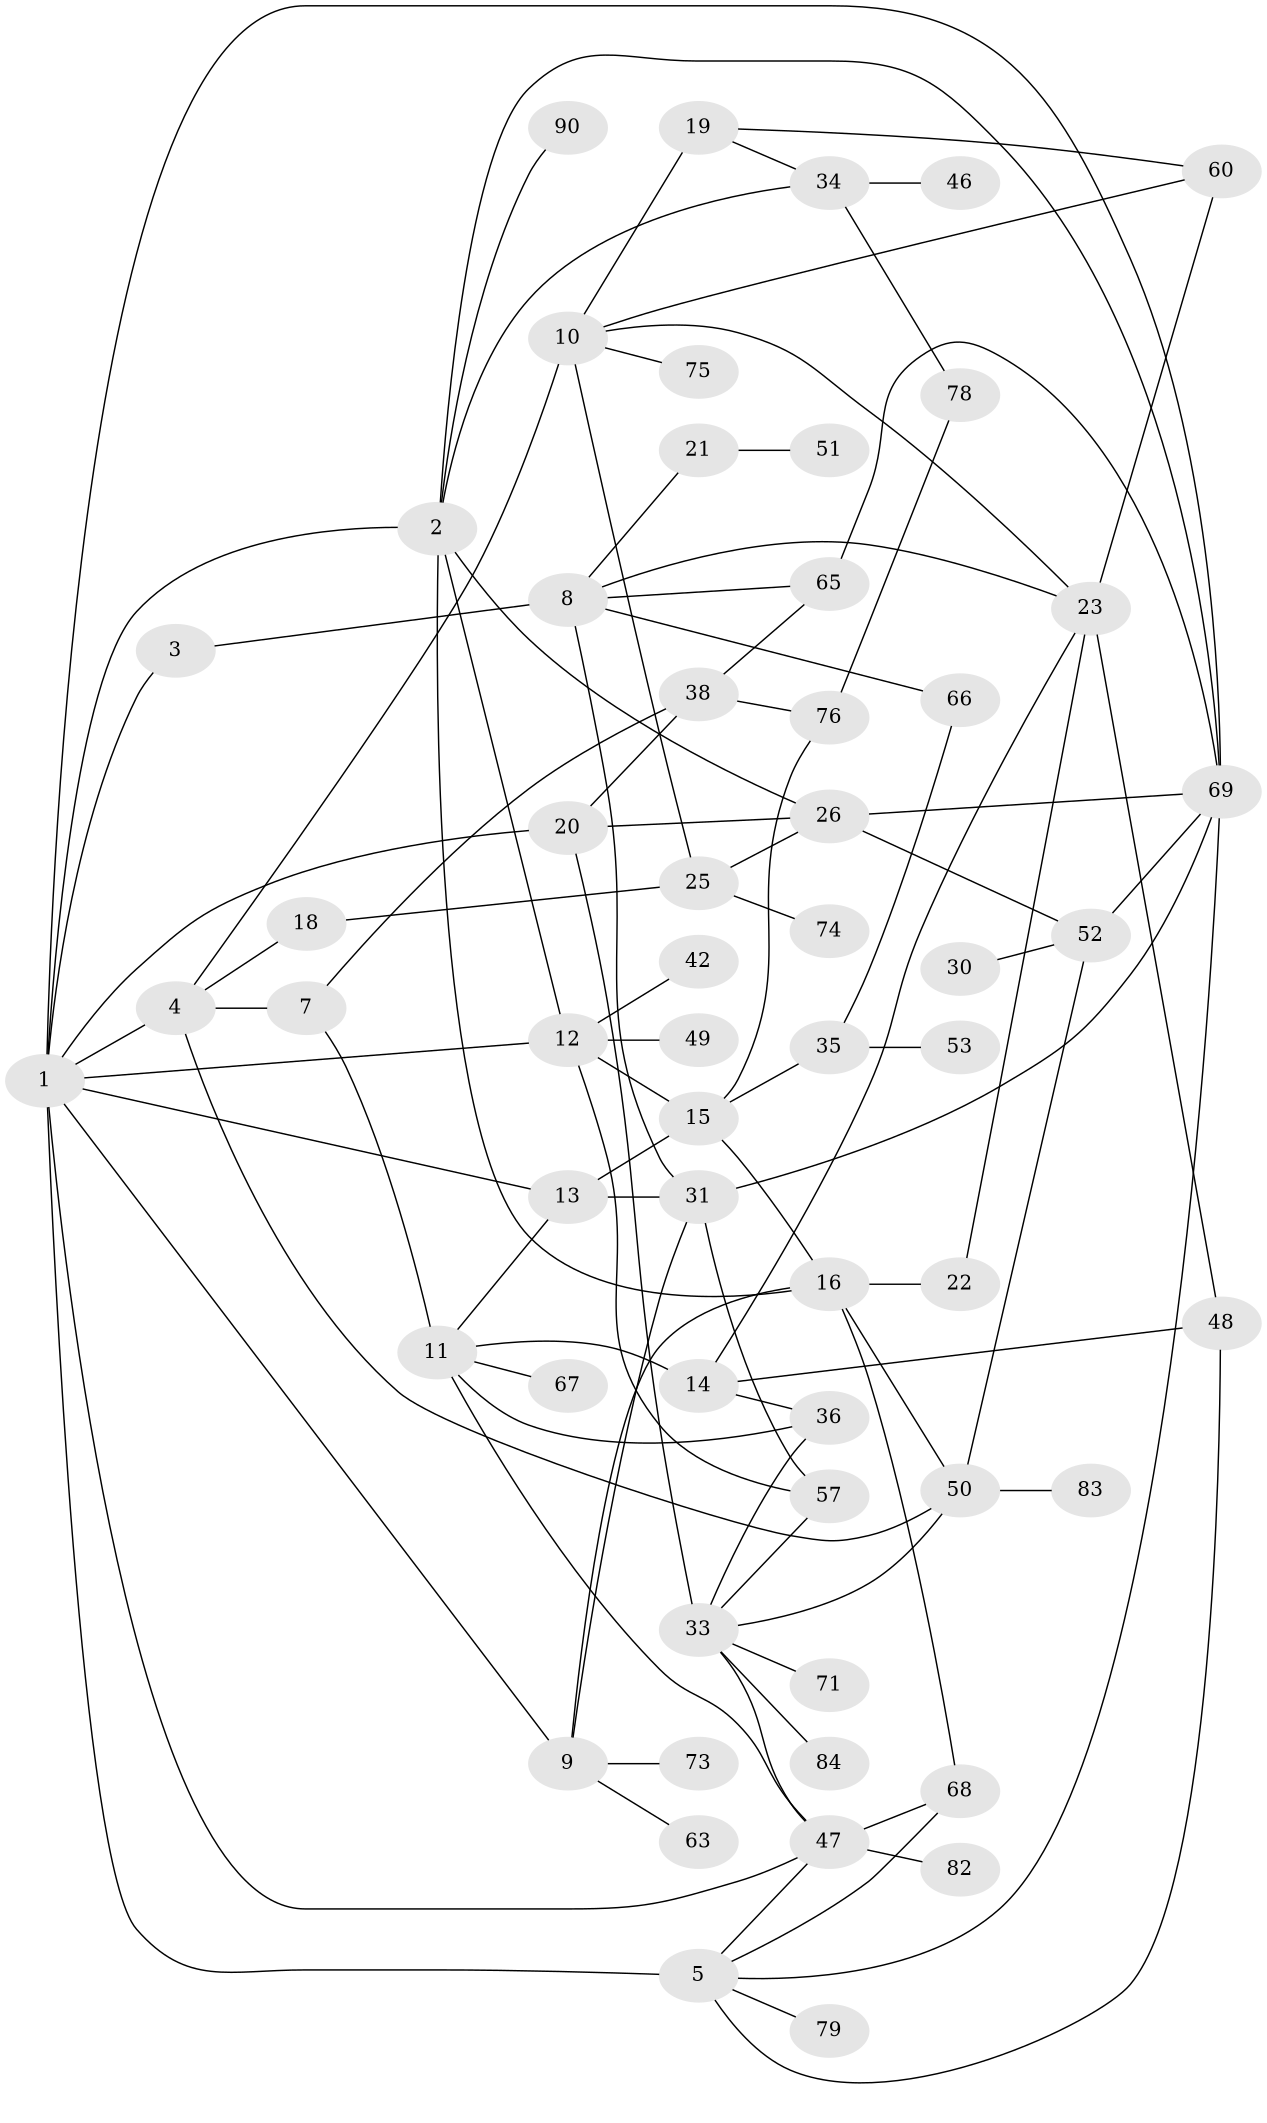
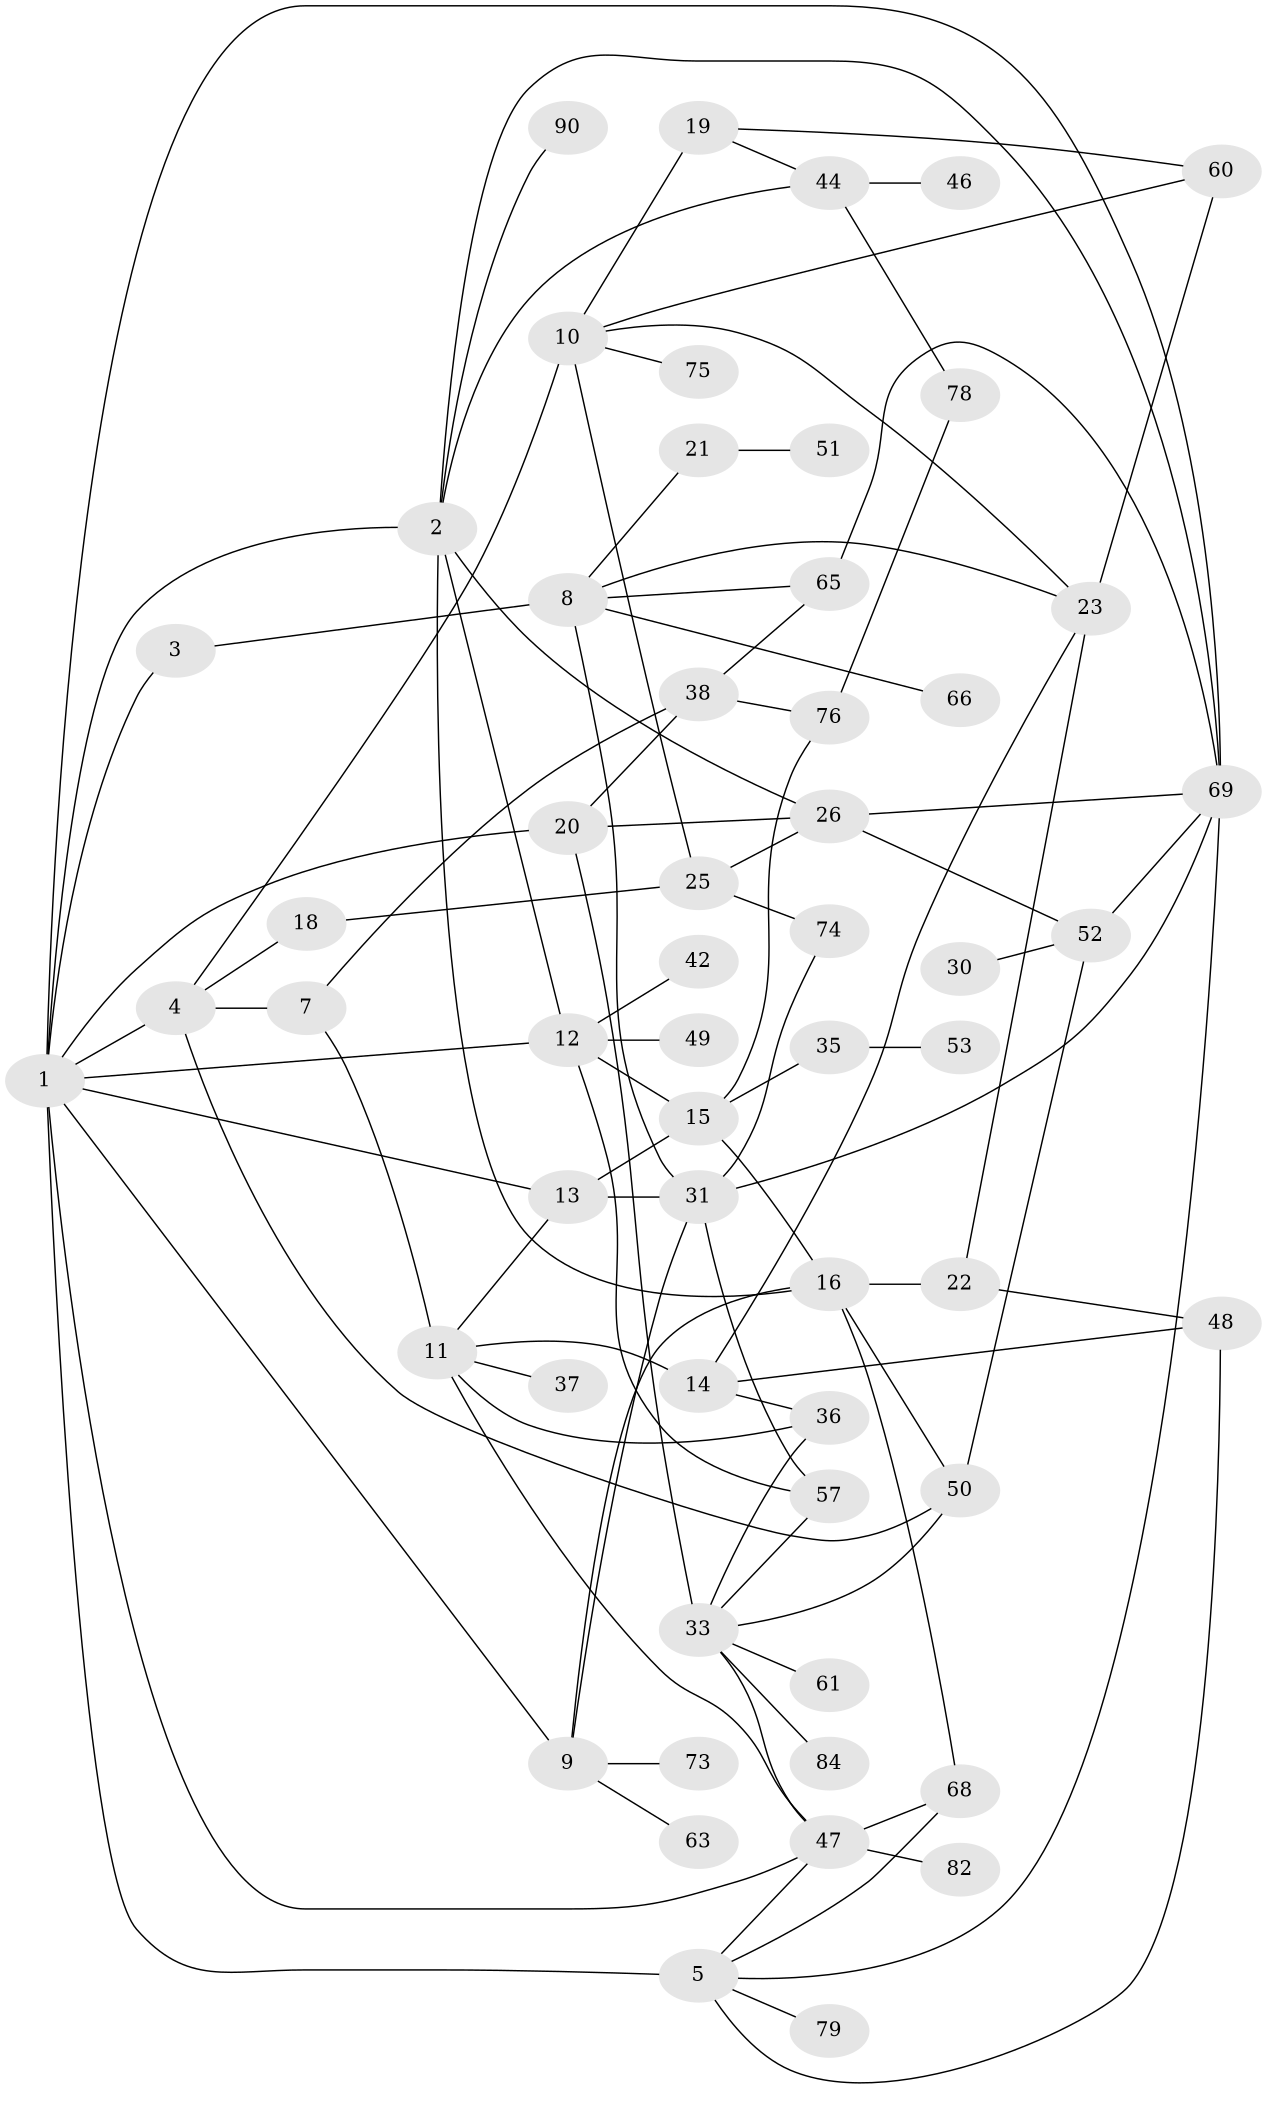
node "34": label "34" -> "44"
edge "66" -- "35": removed
edge "23" -- "48": now "22" -- "48"
edge "74" -- "31": added
node "67": label "67" -> "37"
node "83": removed
node "71": label "71" -> "61"
